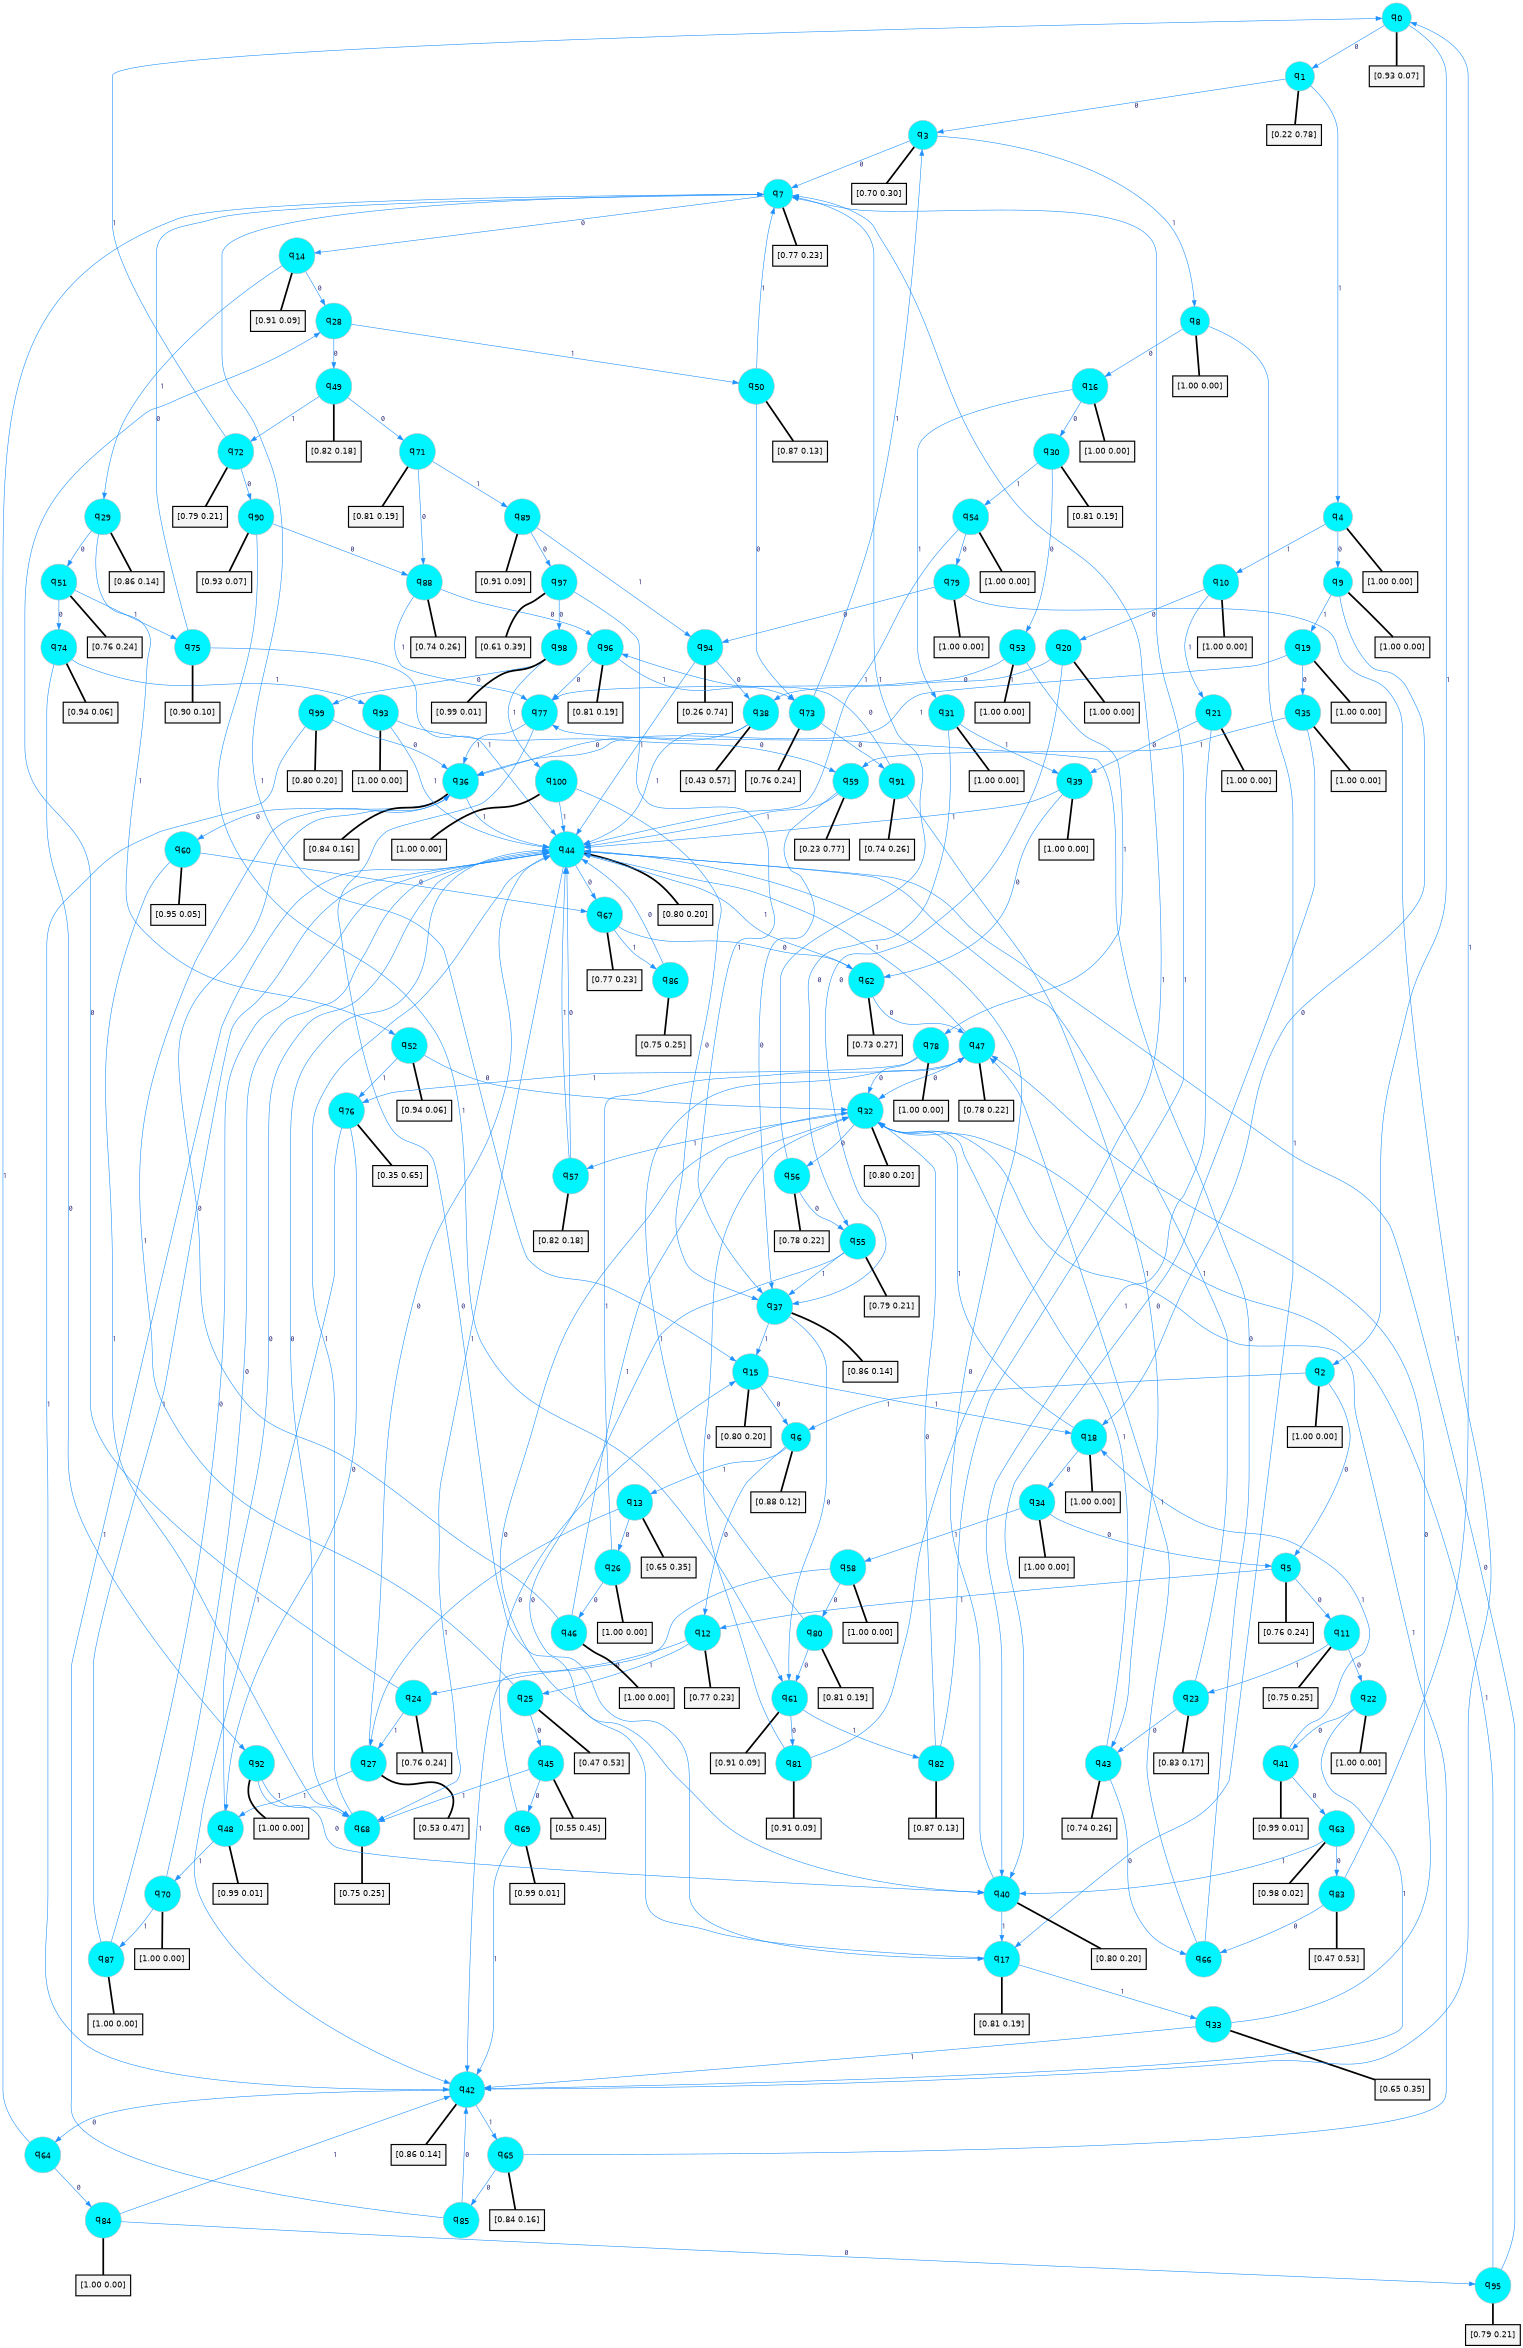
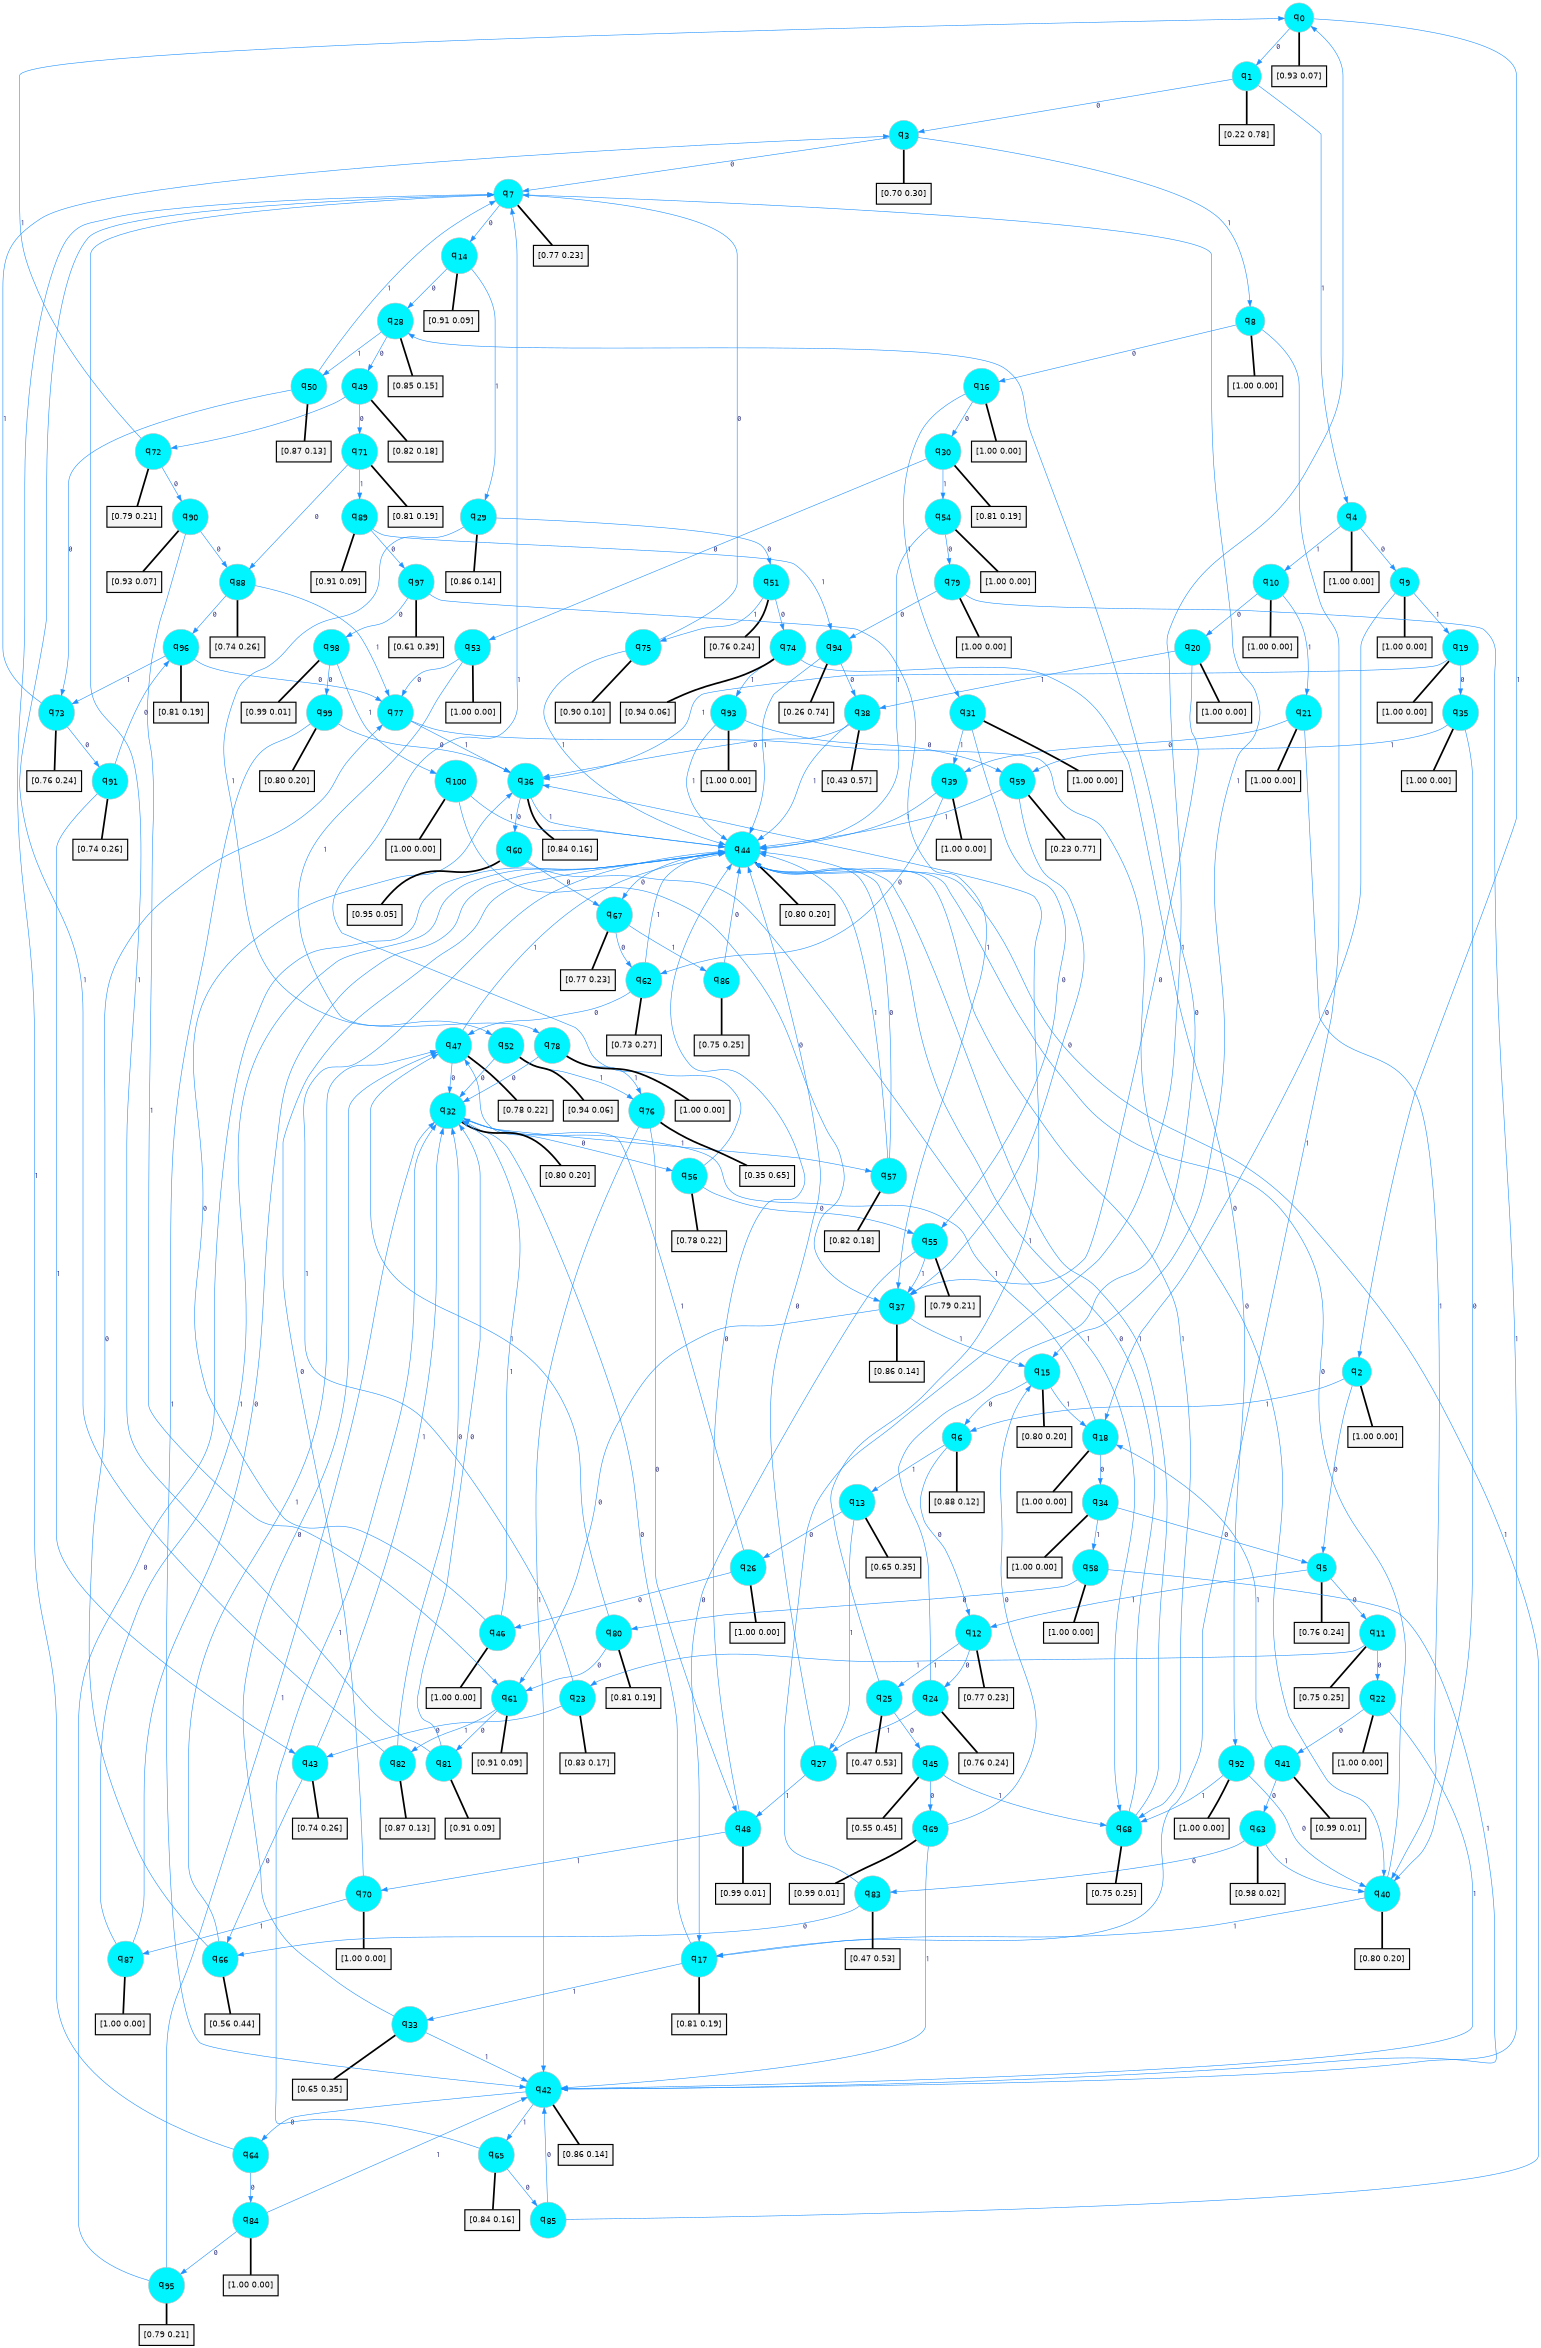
node "[0.85 0.15]": added
node "[0.53 0.47]": removed
node "[0.56 0.44]": added
